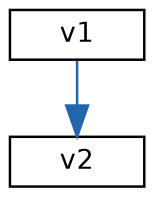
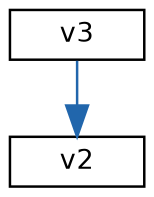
node "v1": label "v1" -> "v3"
